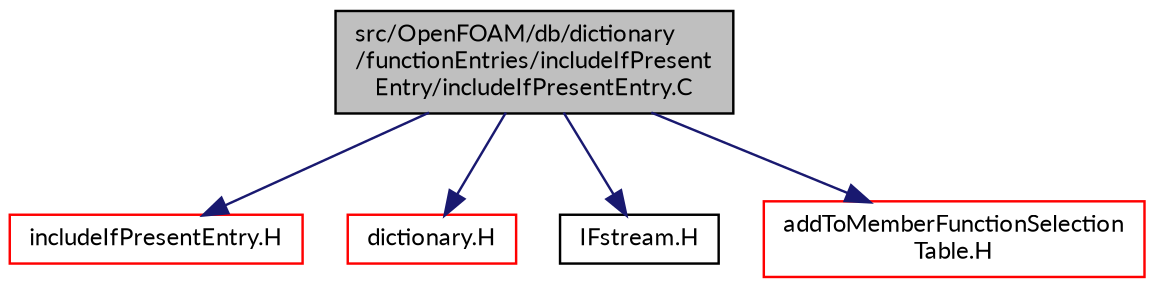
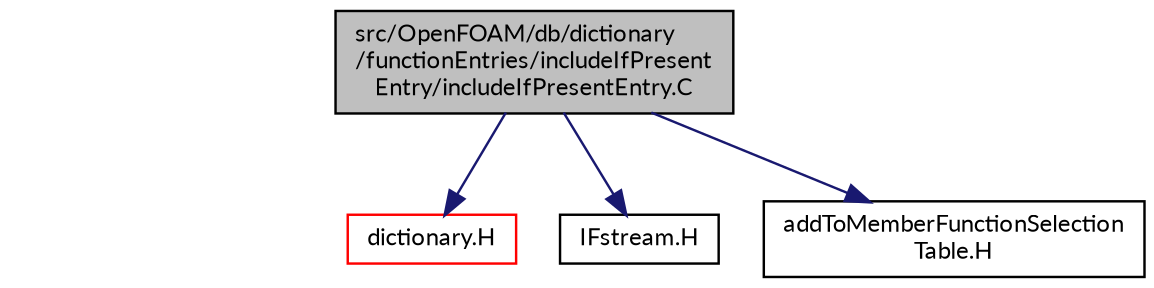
node "includeIfPresentEntry.H": removed
node "addToMemberFunctionSelection Table.H": color red -> black
